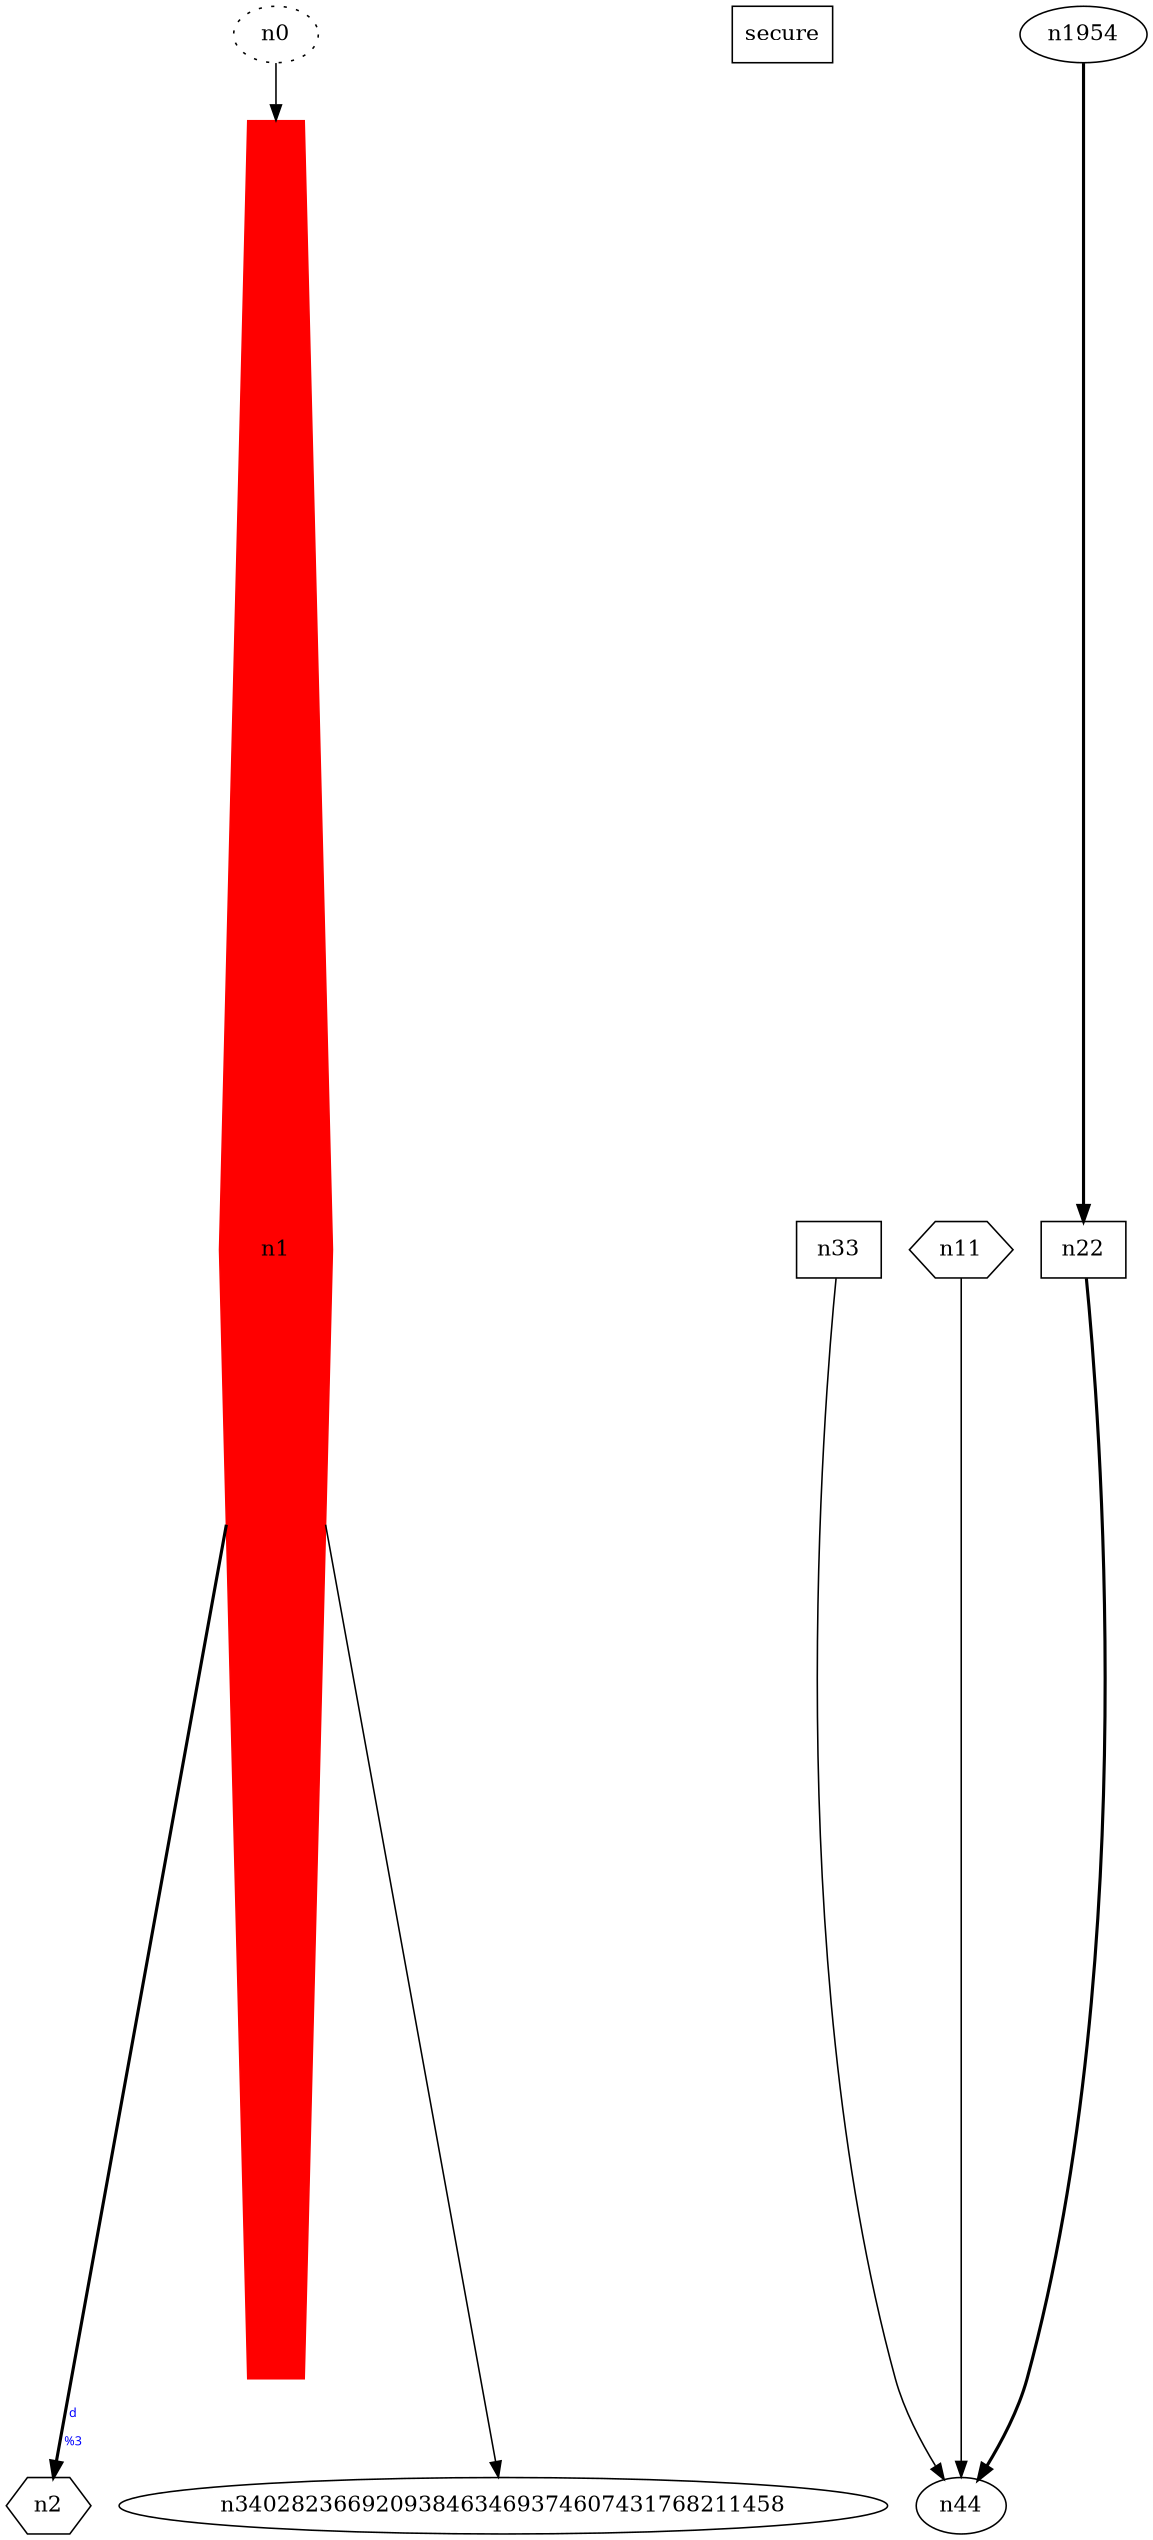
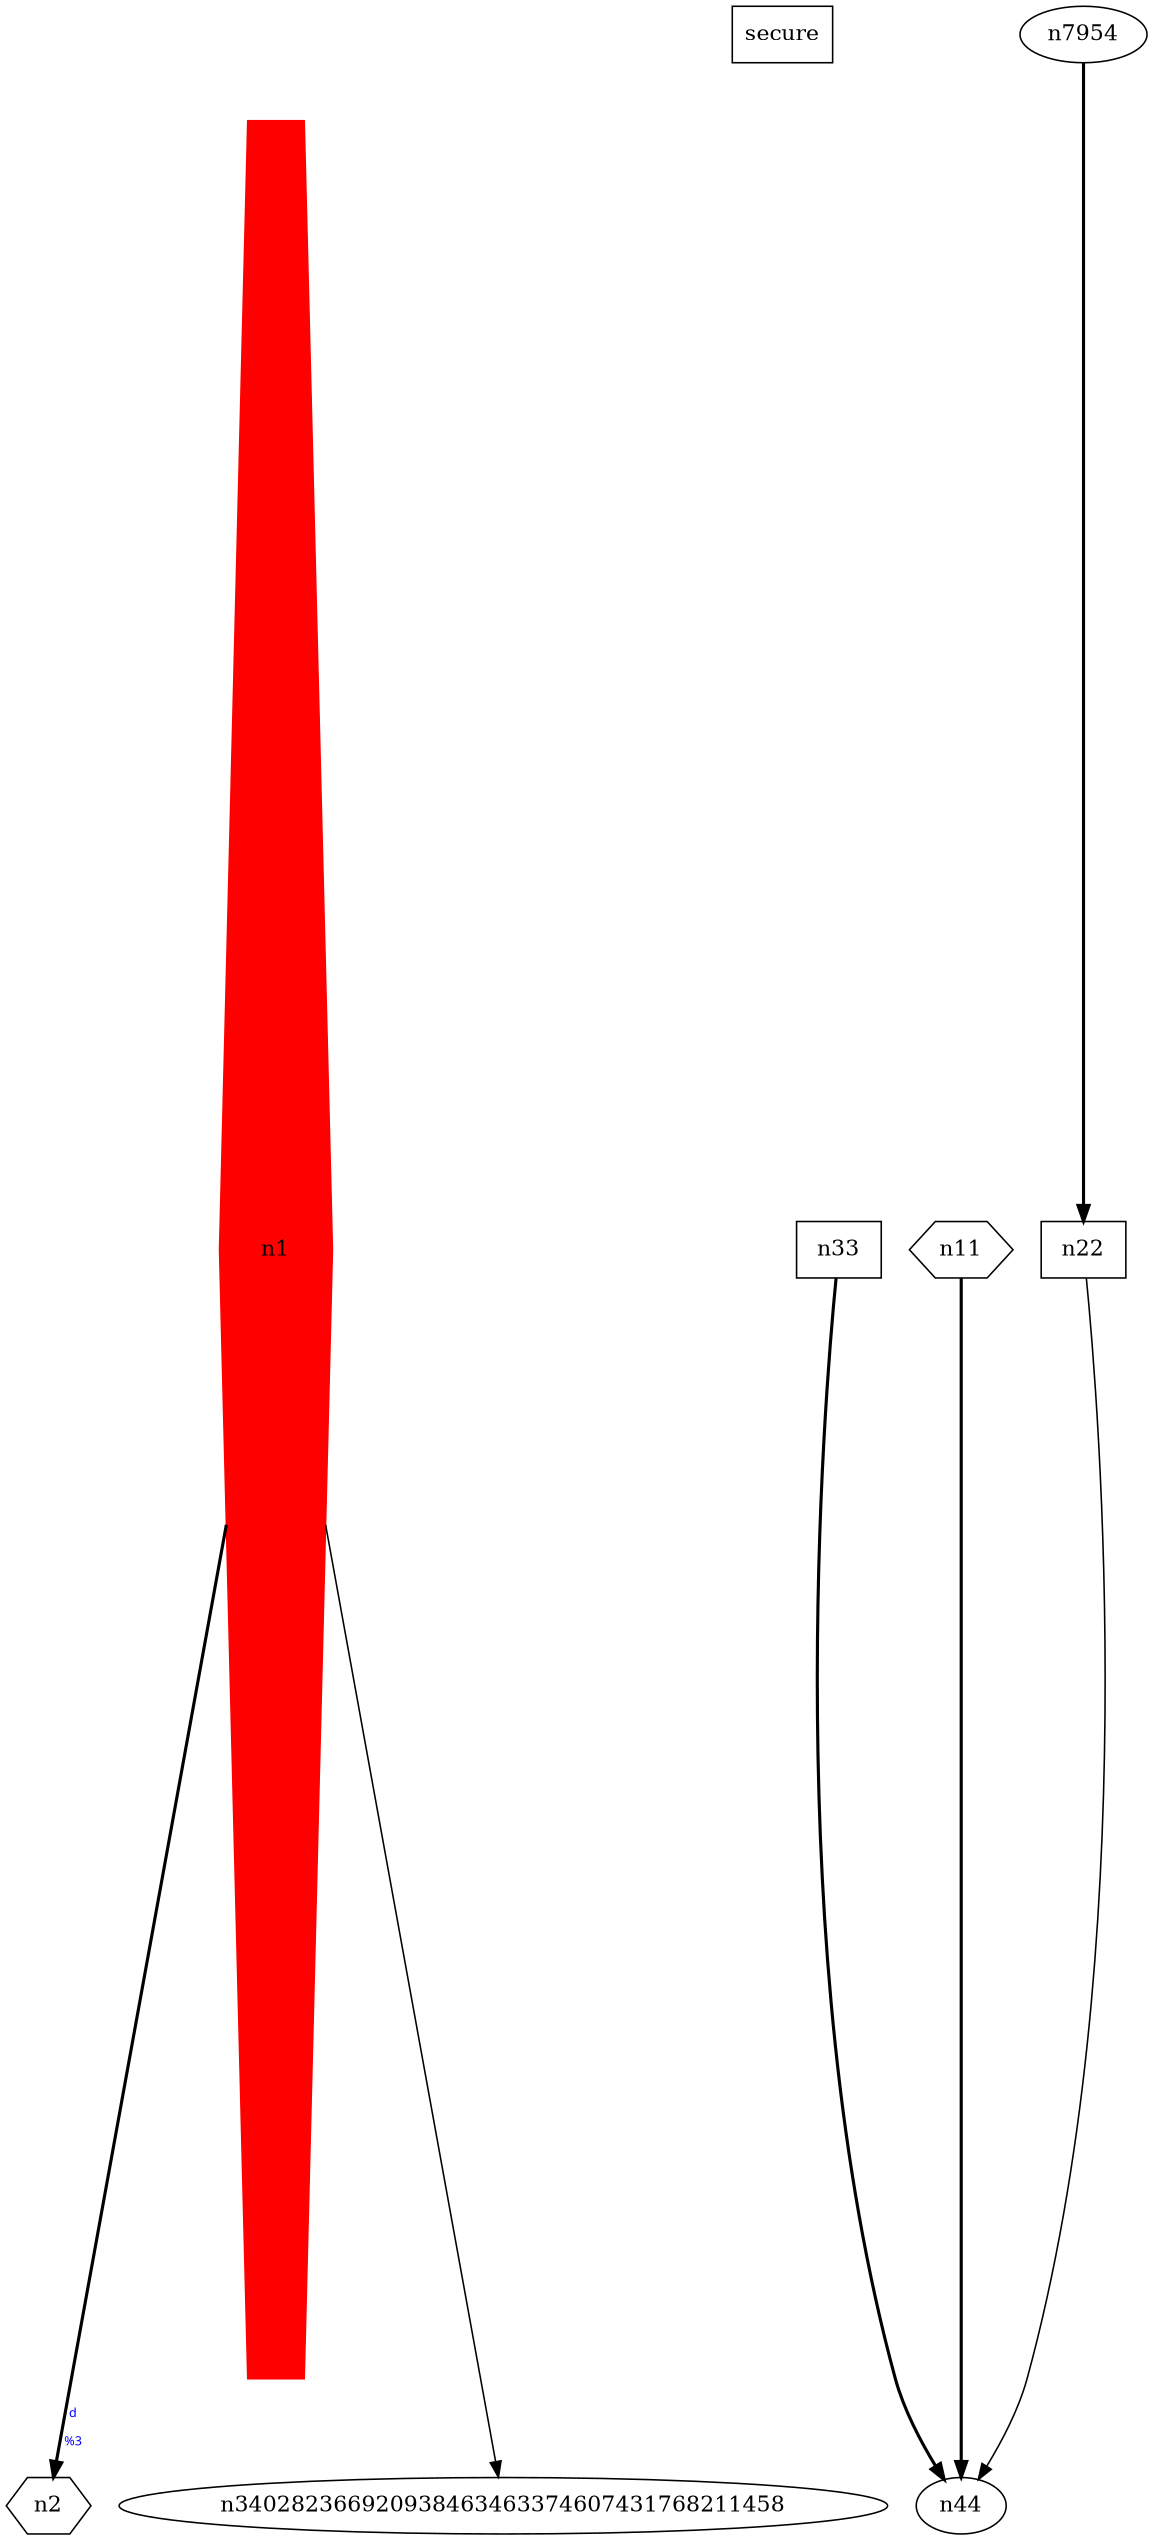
node "n0": removed
node "n1954": label "n1954" -> "n7954"
edge "n11" -> "n44": style solid -> bold
edge "n33" -> "n44": style solid -> bold
edge "n22" -> "n44": style bold -> solid
node "n340282366920938463469374607431768211458": label "n340282366920938463469374607431768211458" -> "n340282366920938463463374607431768211458"
